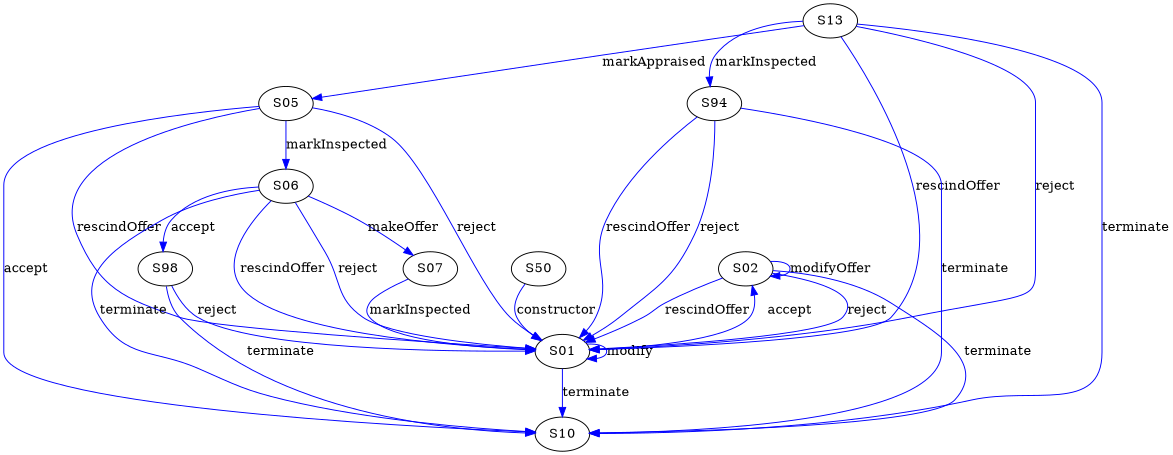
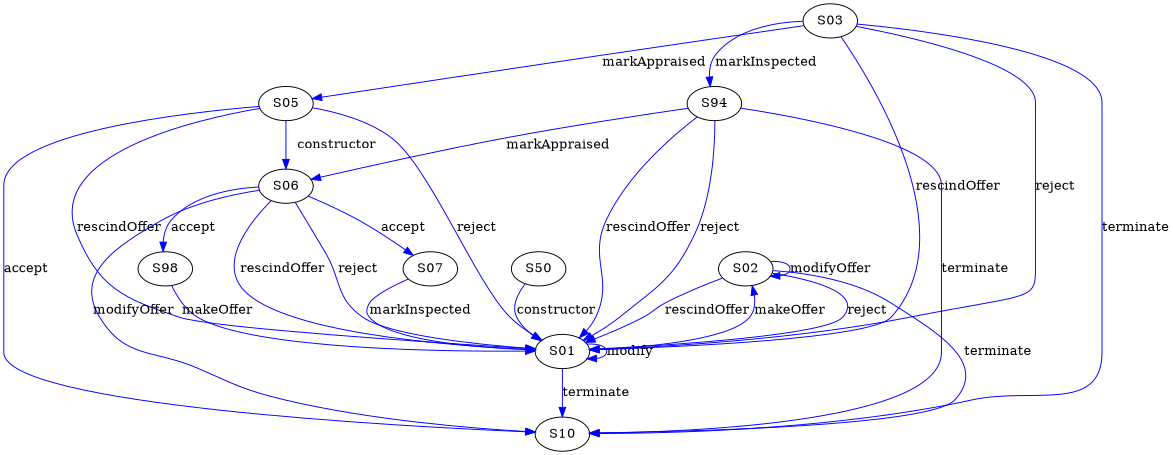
node "S13": label "S13" -> "S03"
edge "S94" -> "S06": added, label "markAppraised"
edge "S05" -> "S06": label "markInspected" -> "constructor"
edge "S06" -> "S07": label "makeOffer" -> "accept"
edge "S06" -> "S10": label "terminate" -> "modifyOffer"
edge "S98" -> "S01": label "reject" -> "makeOffer"
edge "S01" -> "S02": label "accept" -> "makeOffer"
edge "S98" -> "S10": removed, label "terminate"
